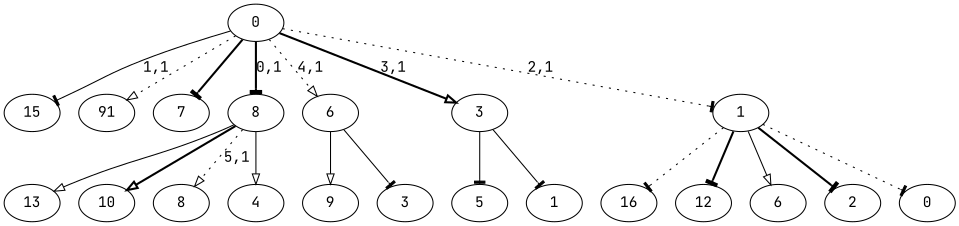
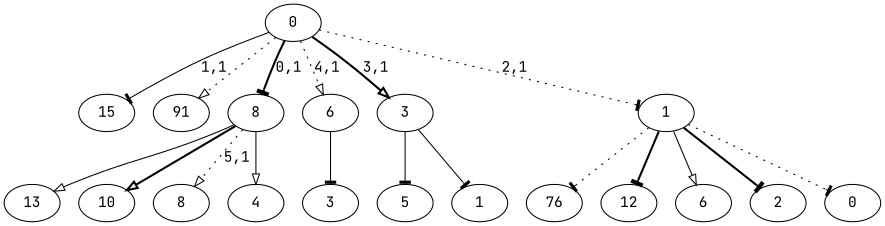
node "7": removed
node "9": removed
node "16": label "16" -> "76"
